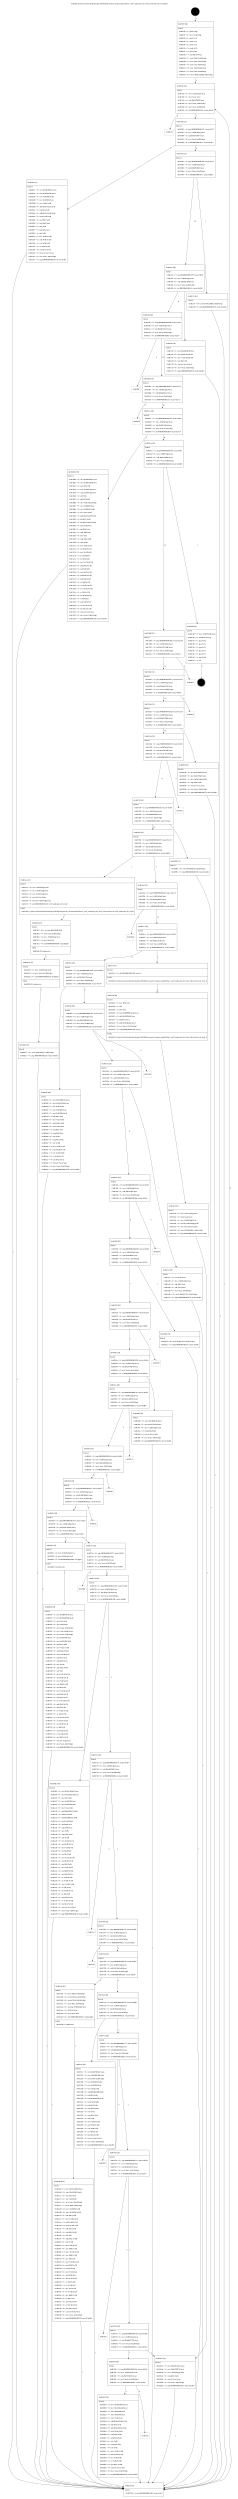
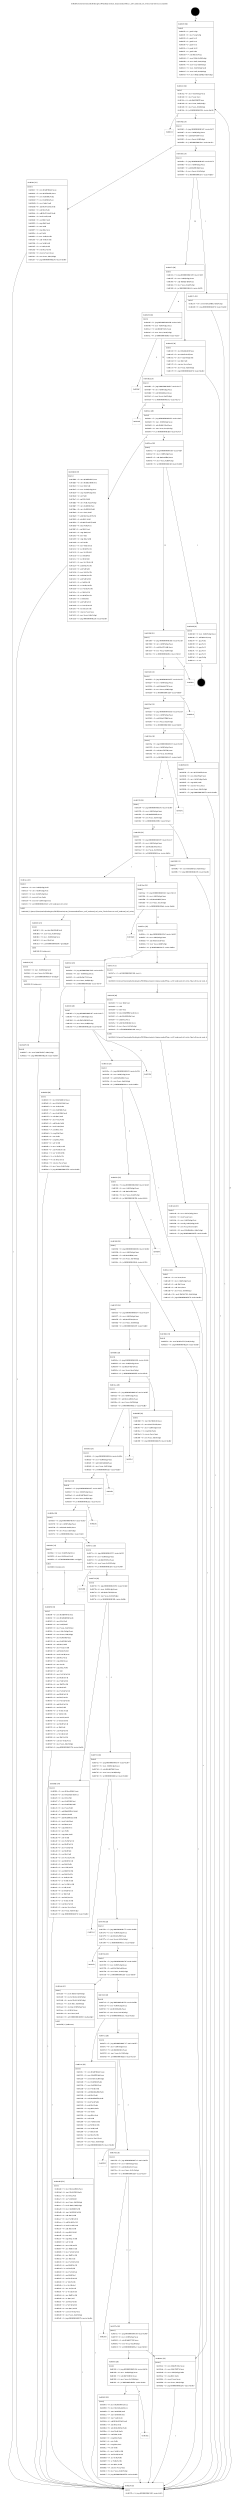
node "0x401876": removed
